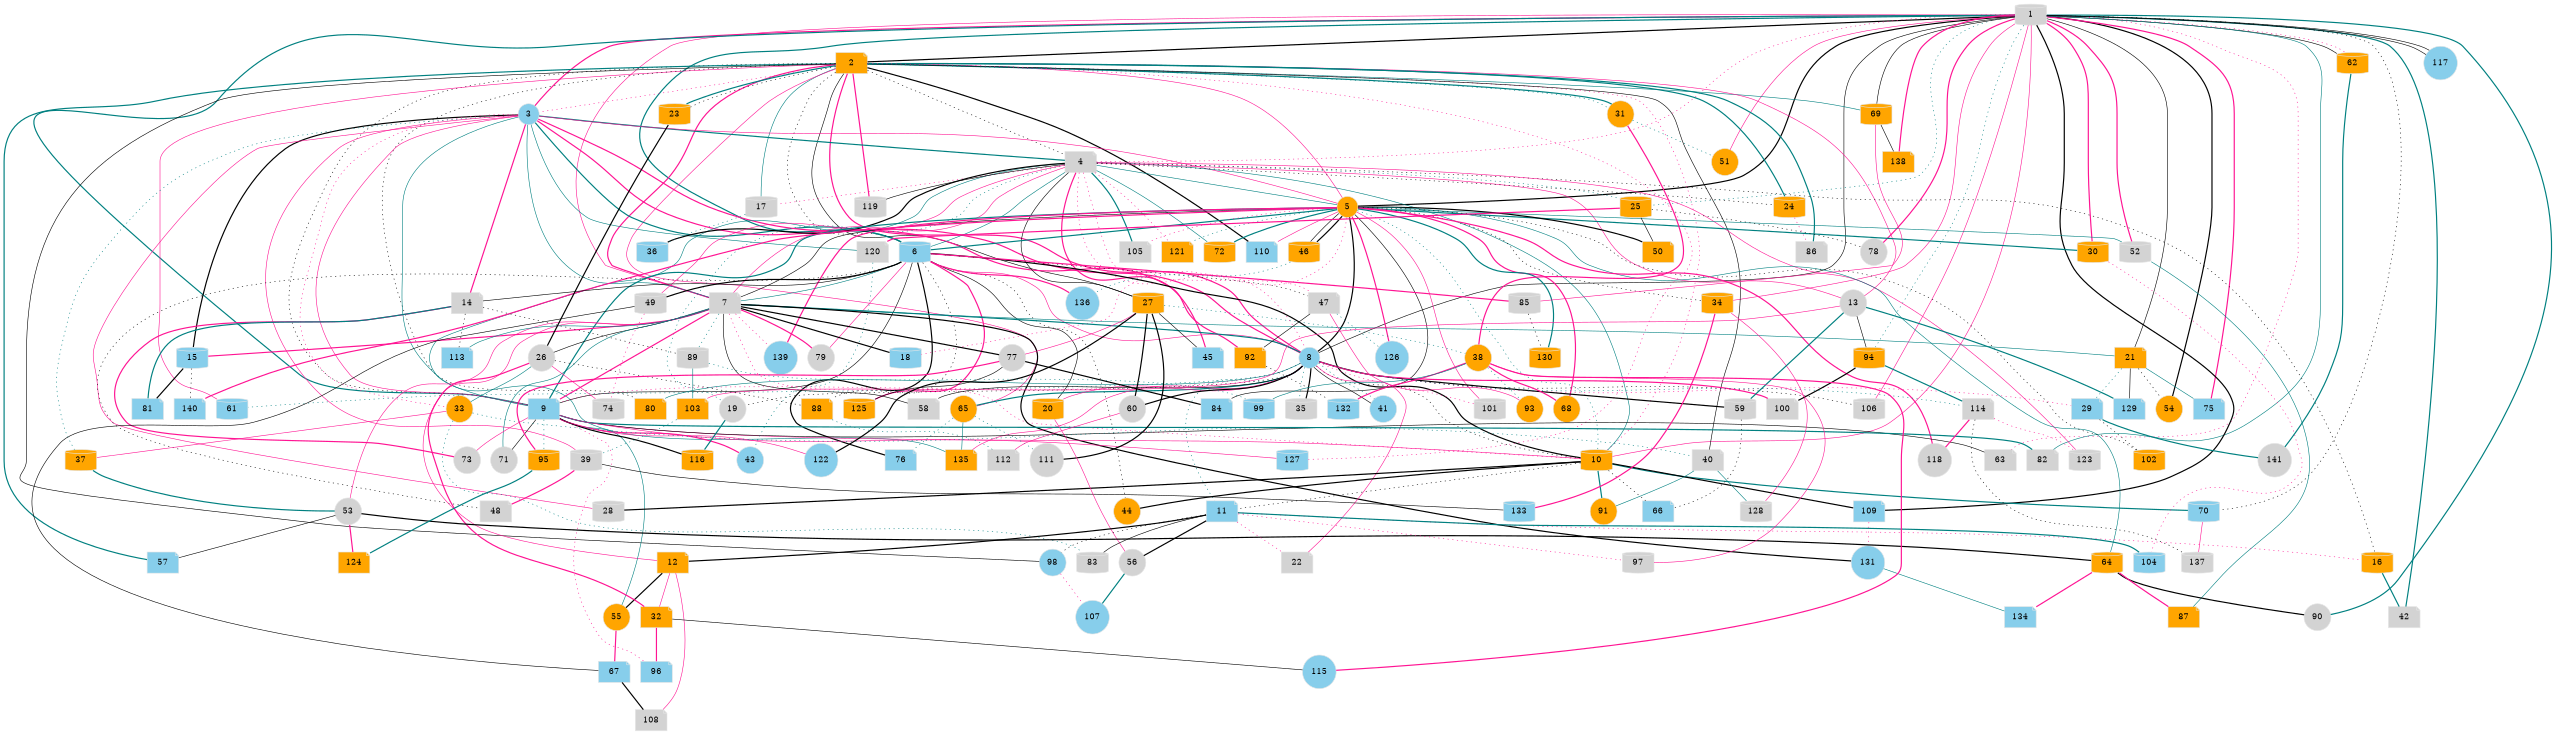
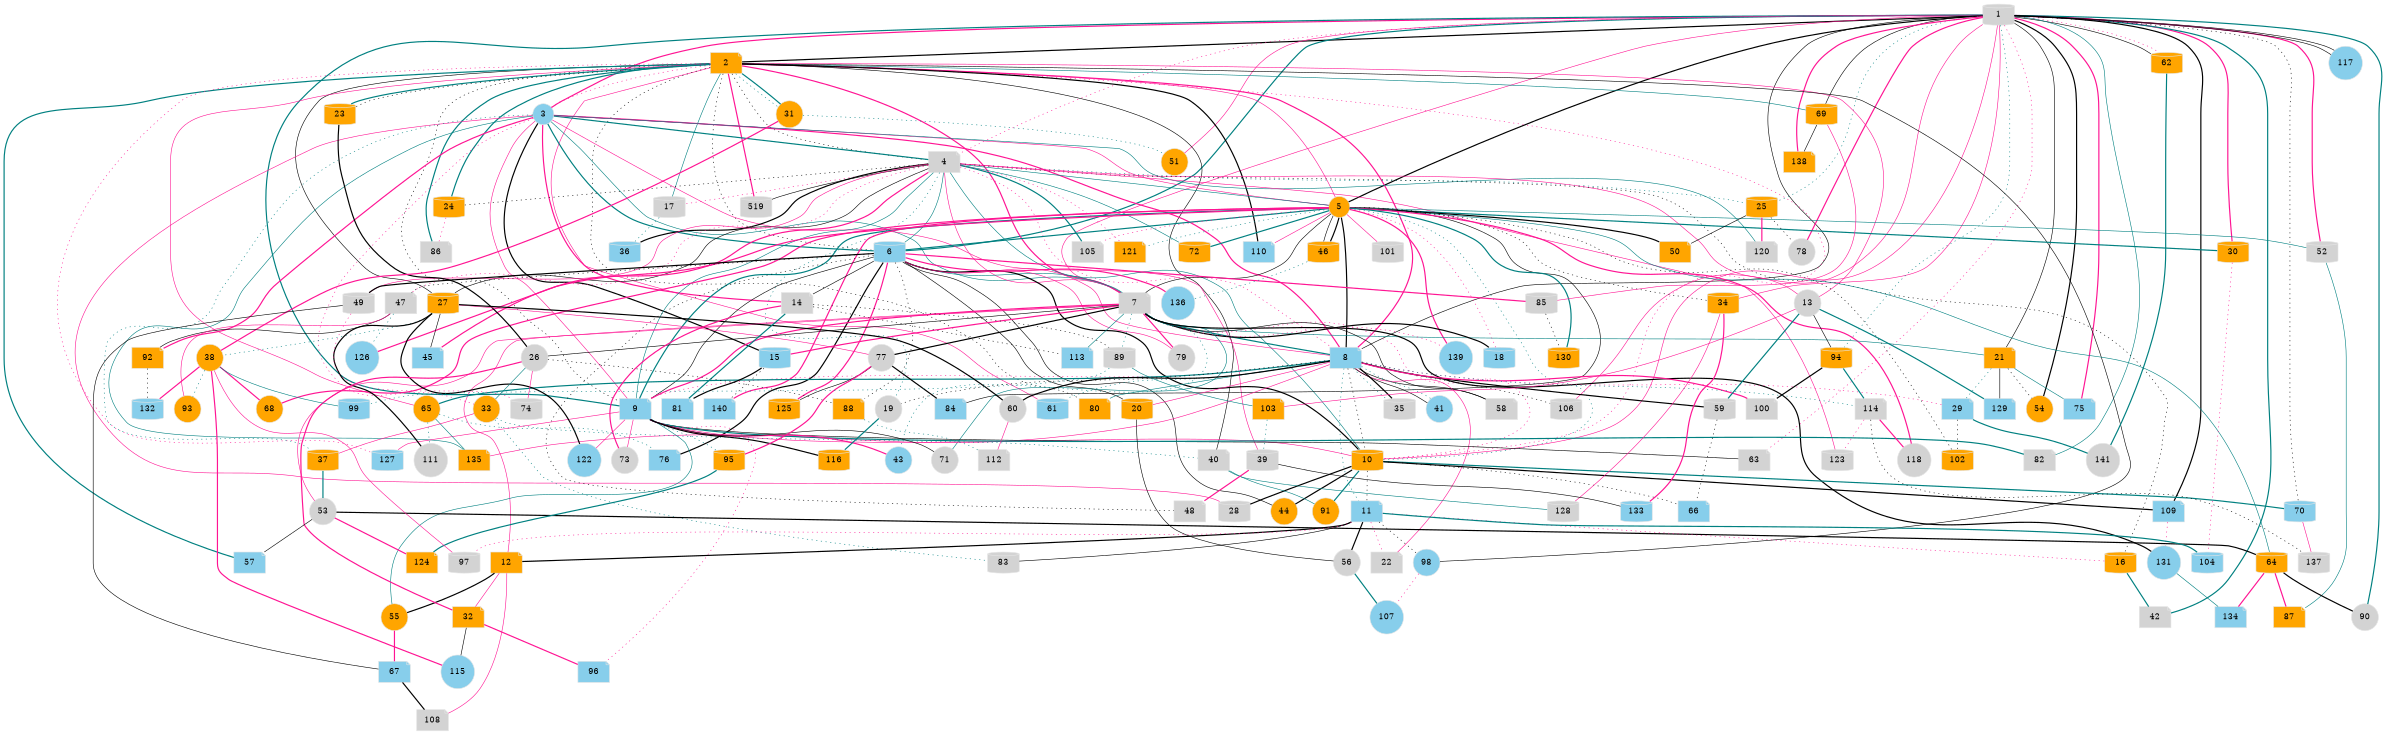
node "119": label "119" -> "519"
edge "6" -- "44": style dotted -> solid
node "8": shape circle -> note
edge "120" -- "43": now "7" -- "43"
edge "8" -- "101": removed
edge "20" -- "56": color deeppink -> black
